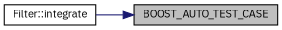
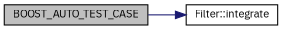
edge "Filter::integrate" -> "BOOST_AUTO_TEST_CASE": reversed
